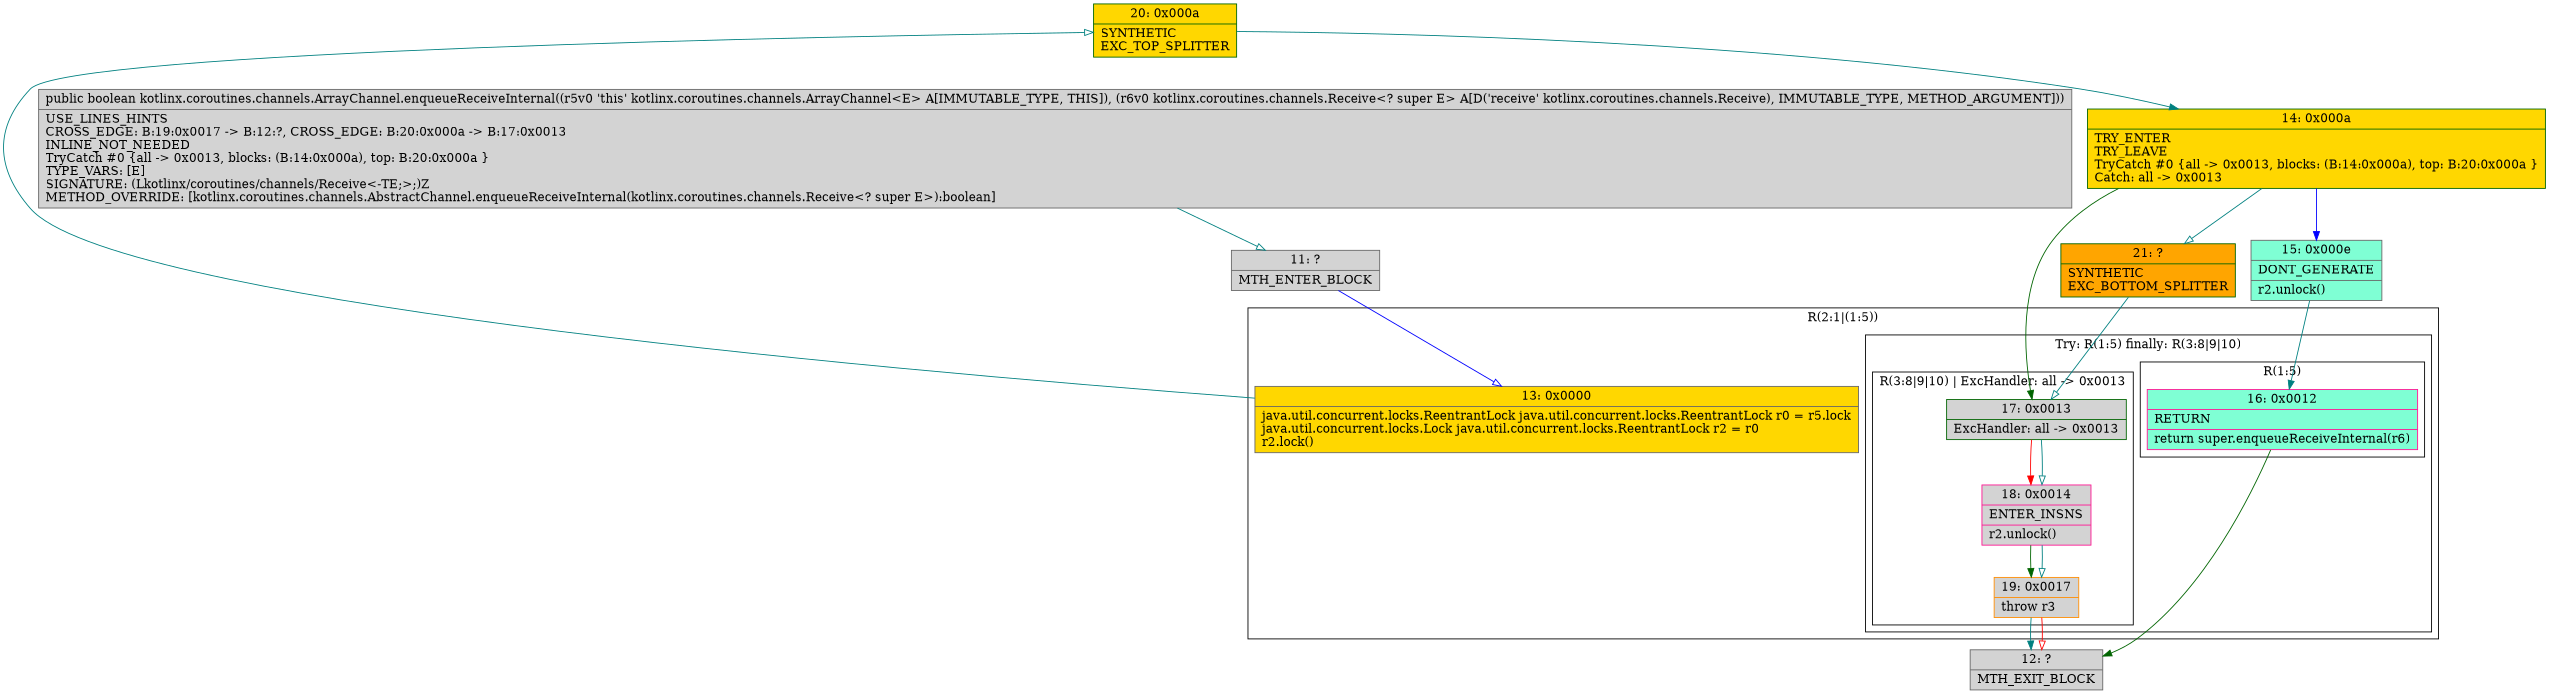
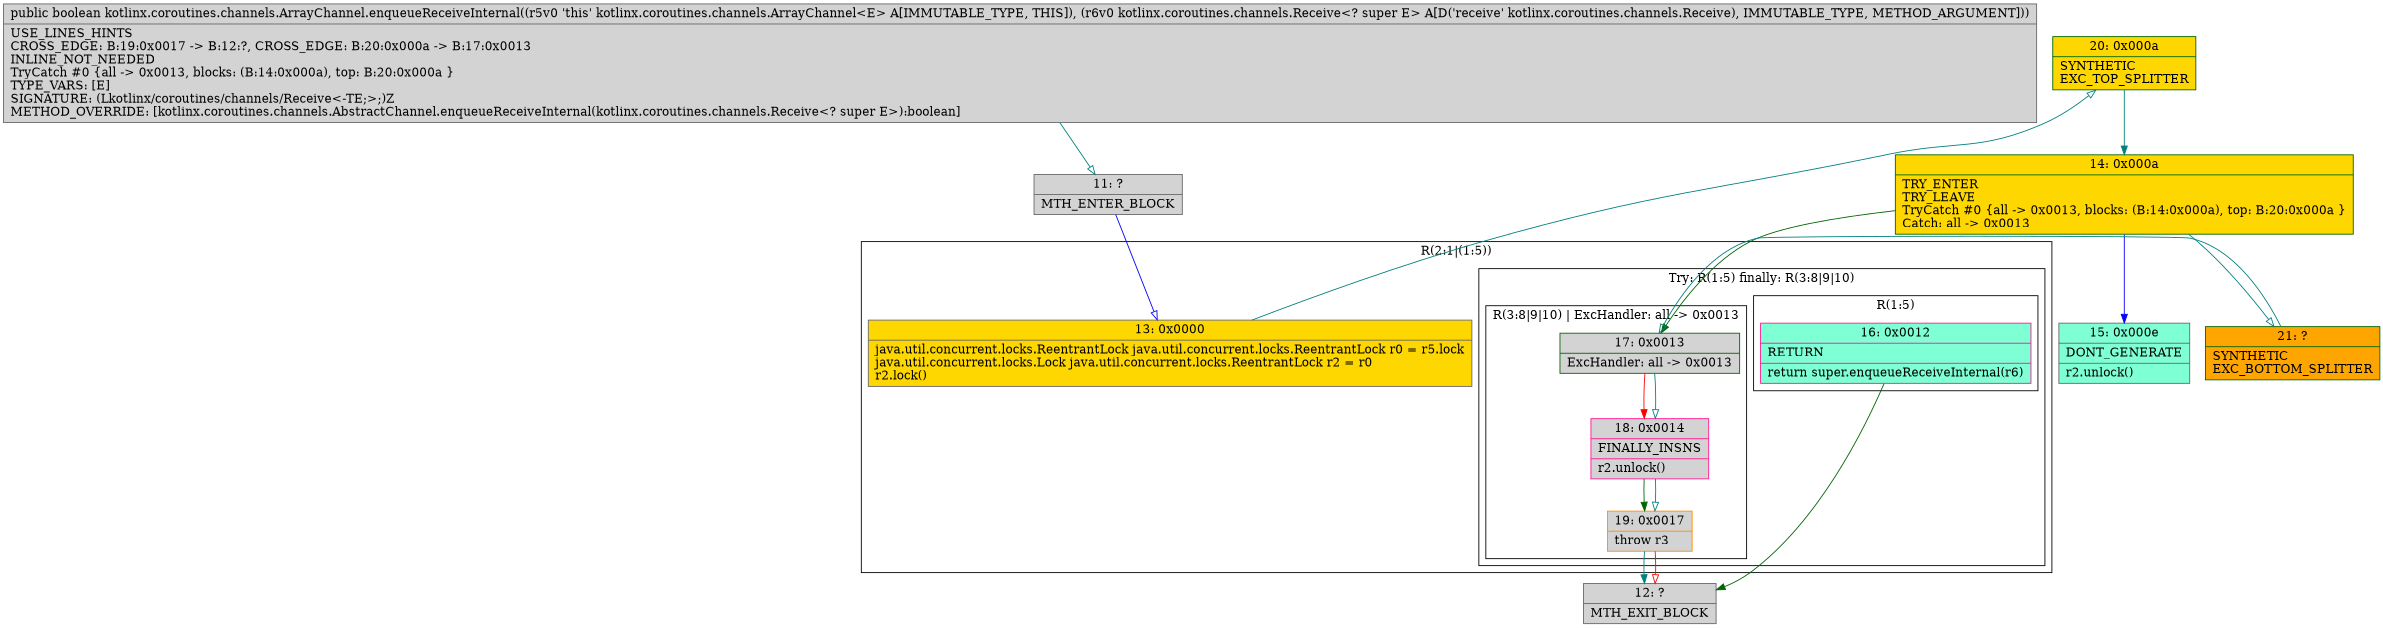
edge "15: 0x000e" -> "16: 0x0012": removed
node "18: 0x0014": text "ENTER_INSNS" -> "FINALLY_INSNS"
